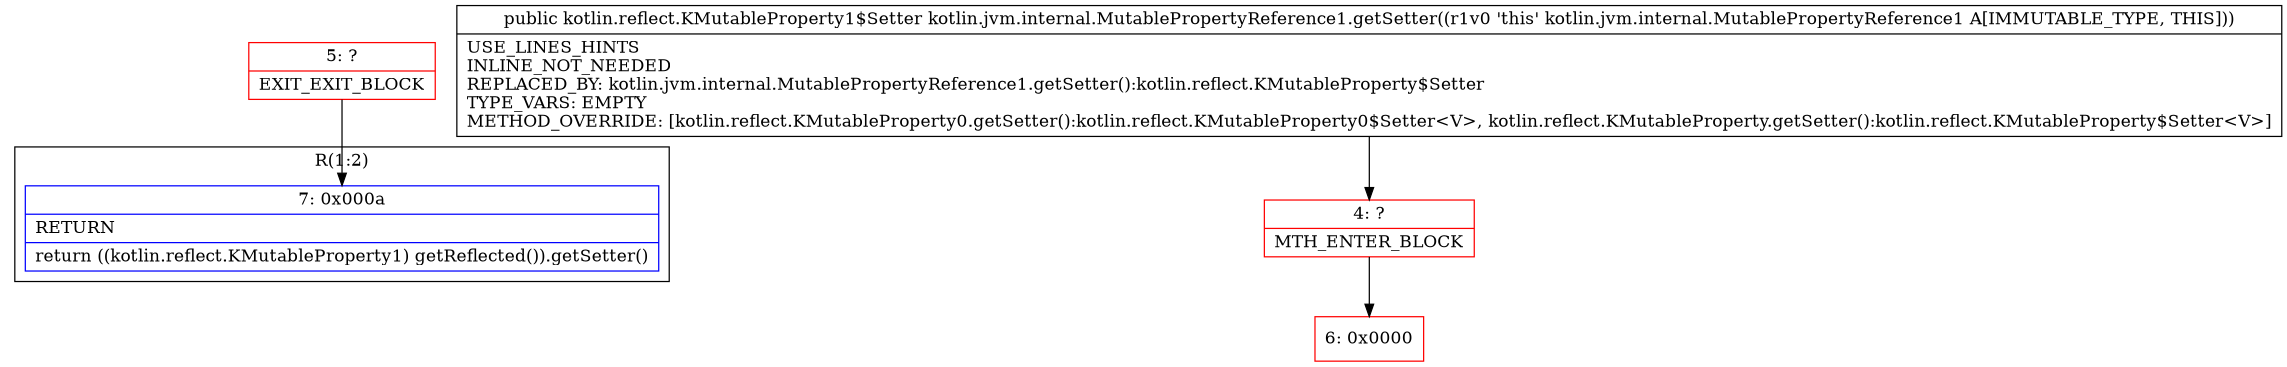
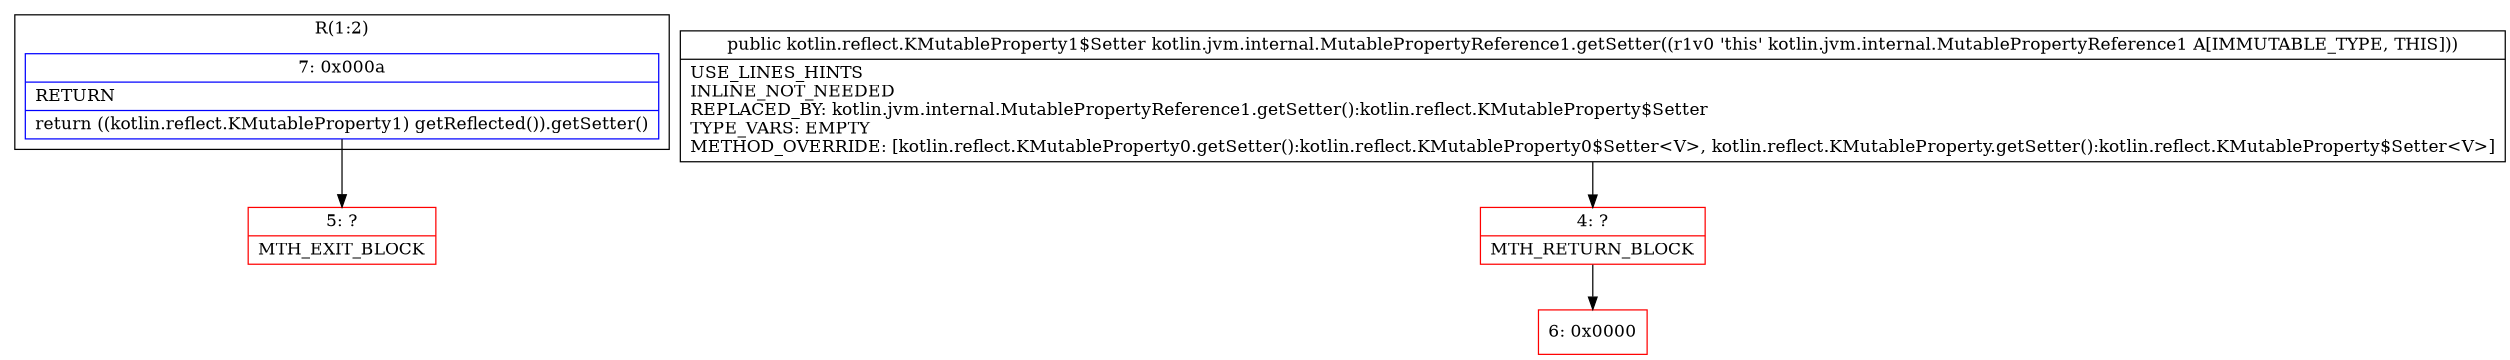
node "5: ?": text "EXIT_EXIT_BLOCK" -> "MTH_EXIT_BLOCK"
edge "5: ?" -> "7: 0x000a": reversed
node "4: ?": text "MTH_ENTER_BLOCK" -> "MTH_RETURN_BLOCK"
